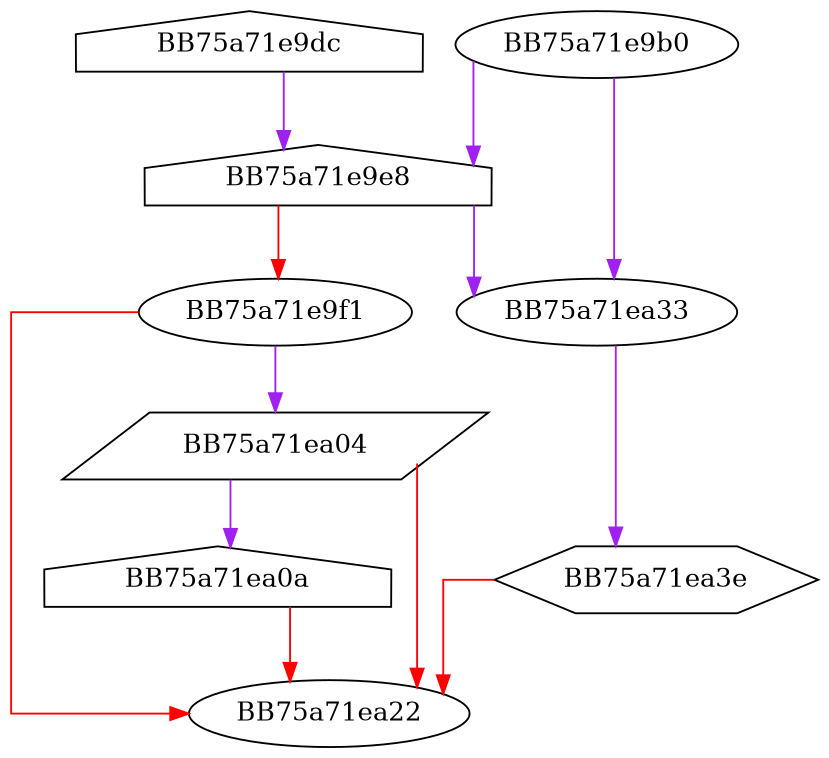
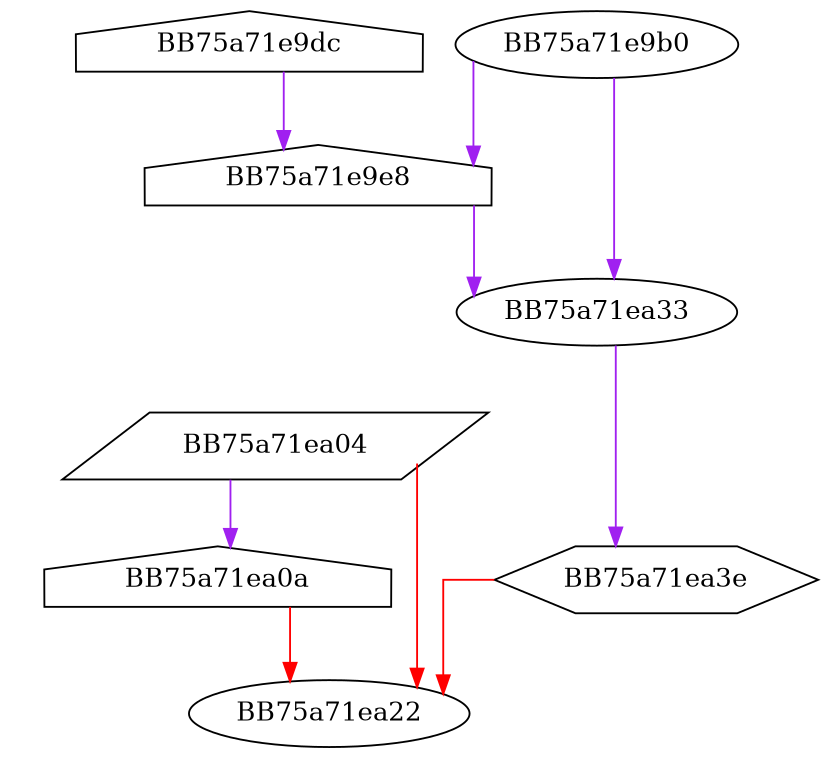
node "BB75a71e9f1": removed
